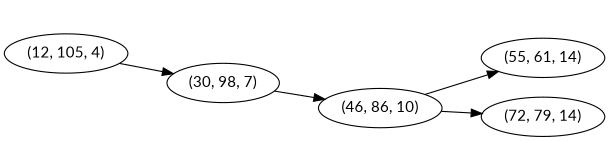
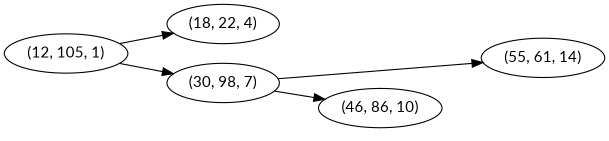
node "(18, 22, 4)": added
node "(12, 105, 4)": label "(12, 105, 4)" -> "(12, 105, 1)"
edge "(46, 86, 10)" -> "(55, 61, 14)": now "(30, 98, 7)" -> "(55, 61, 14)"
node "(72, 79, 14)": removed
